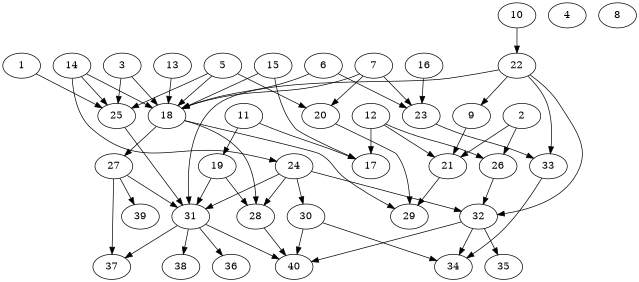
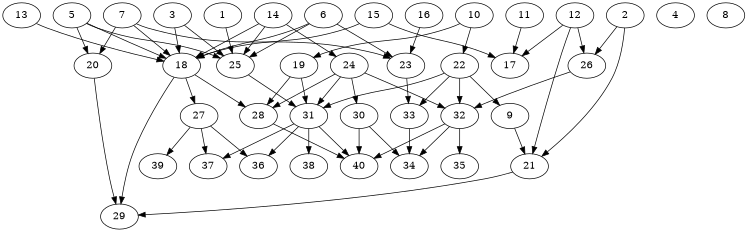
edge "6" -> "25": added
edge "11" -> "19": now "10" -> "19"
edge "27" -> "31": now "27" -> "36"
